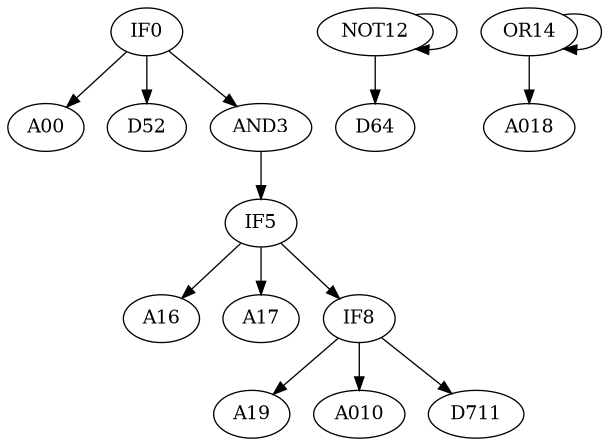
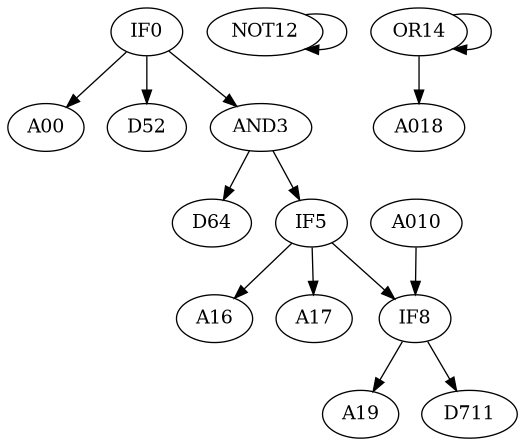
edge "NOT12" -> "D64": now "AND3" -> "D64"
edge "IF8" -> "A010": reversed
